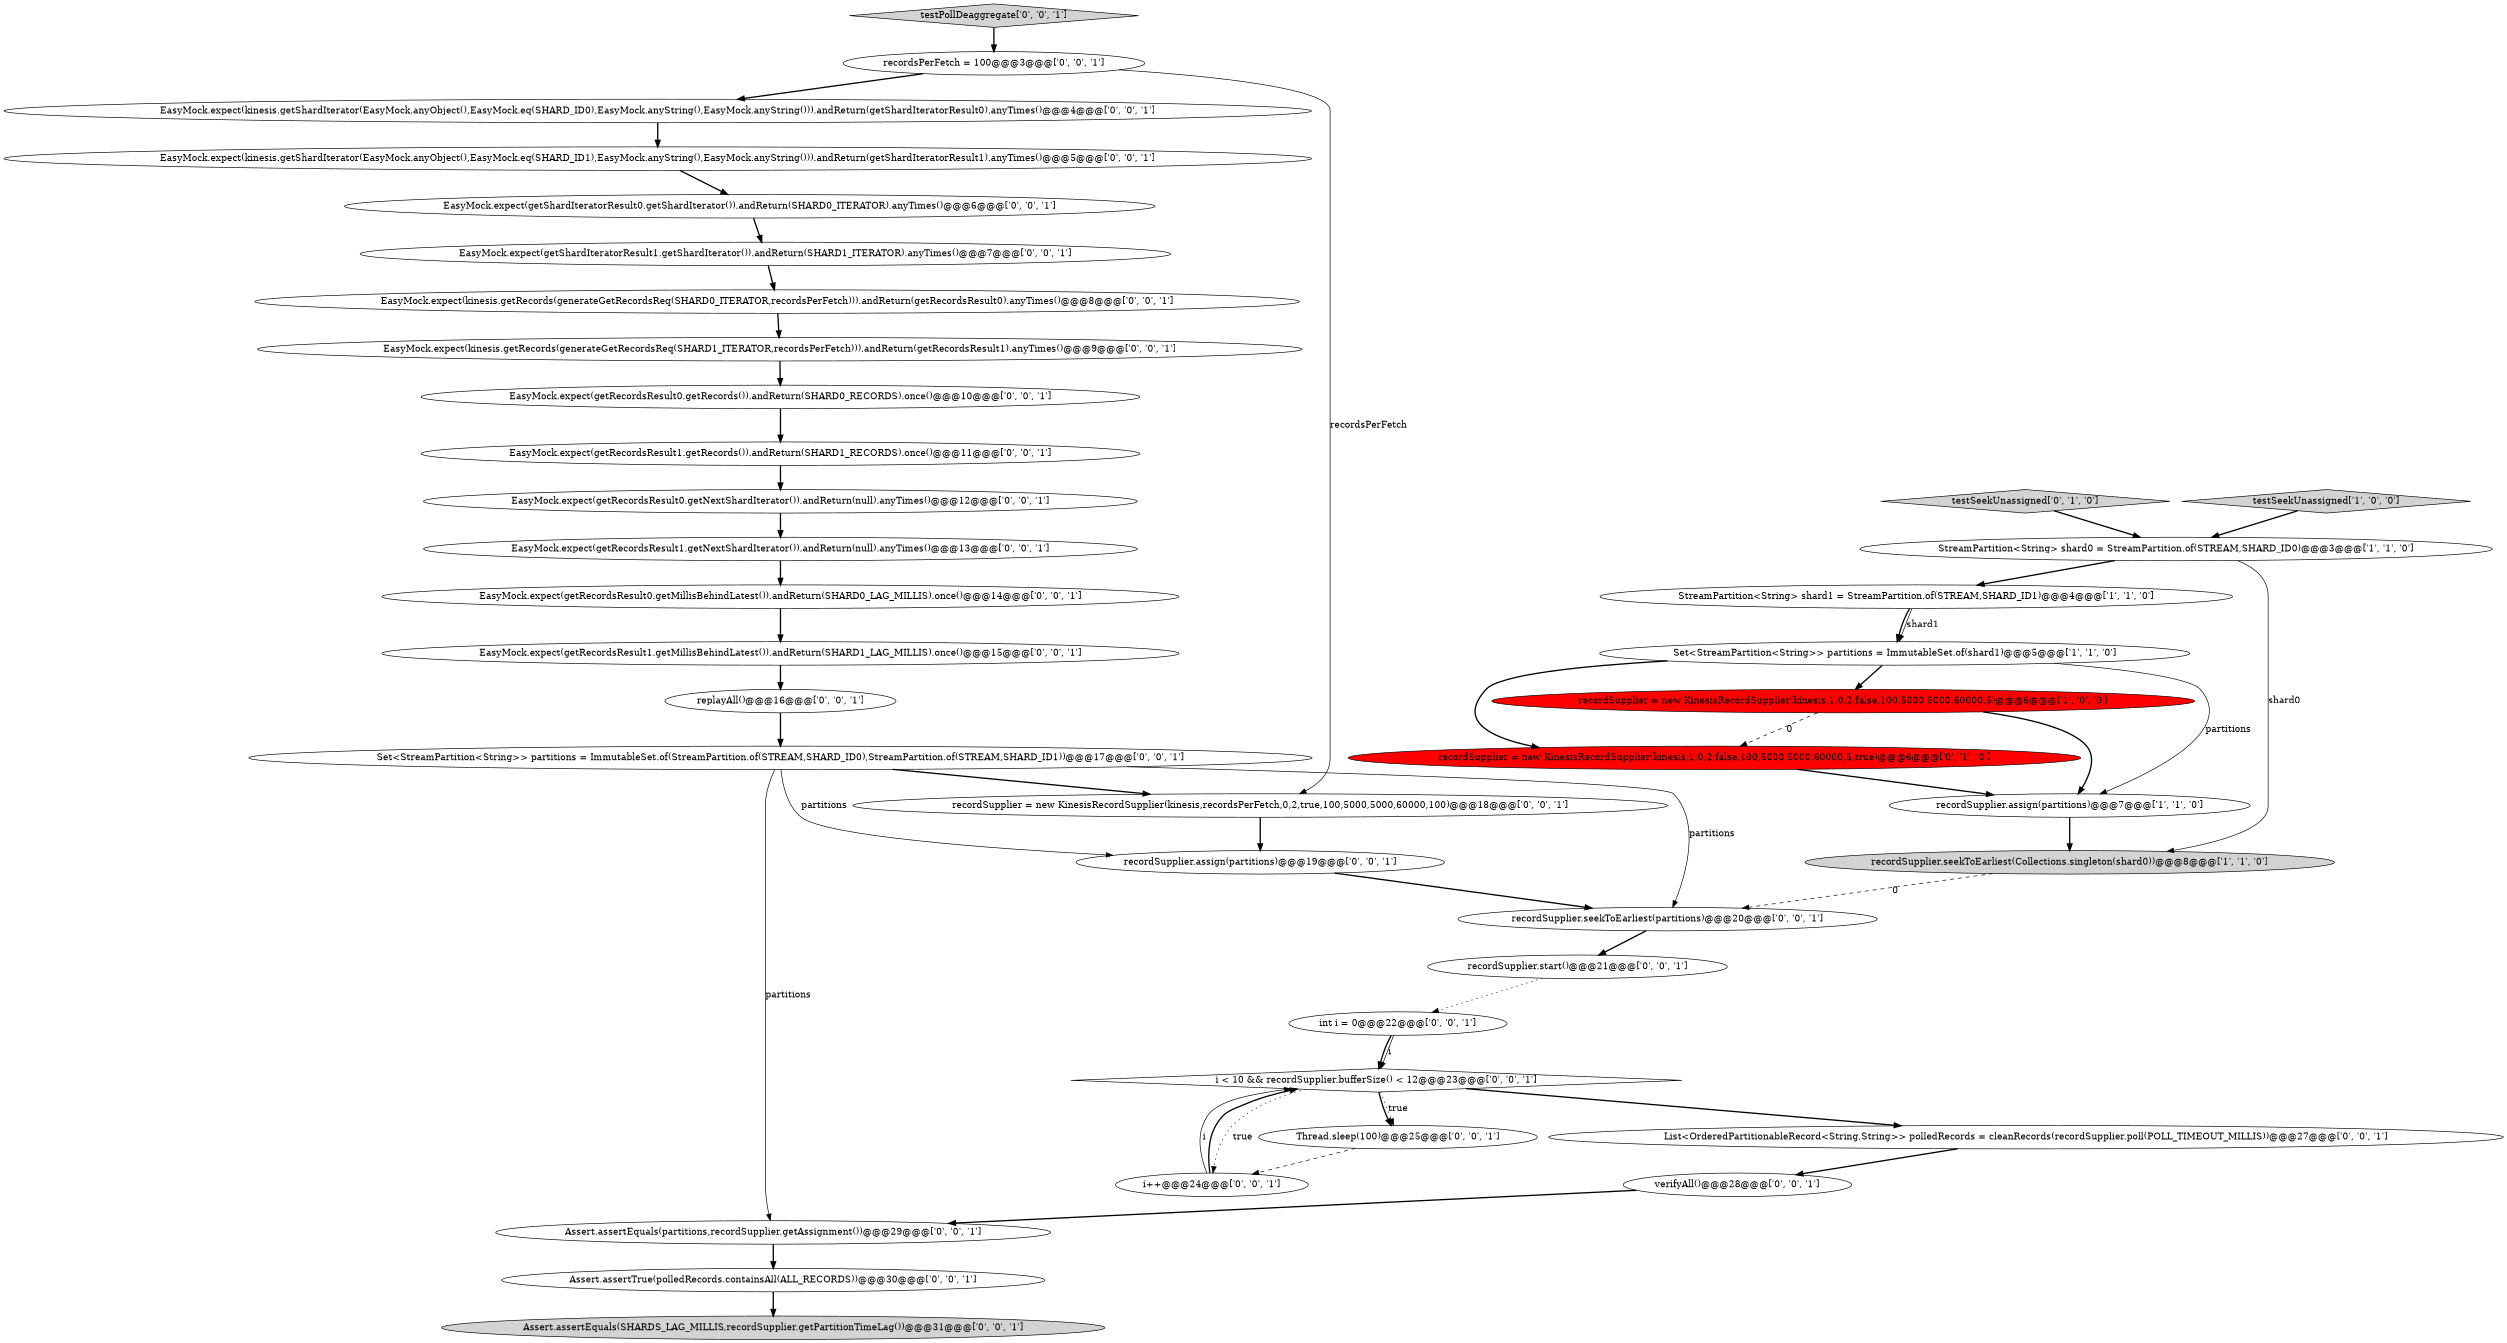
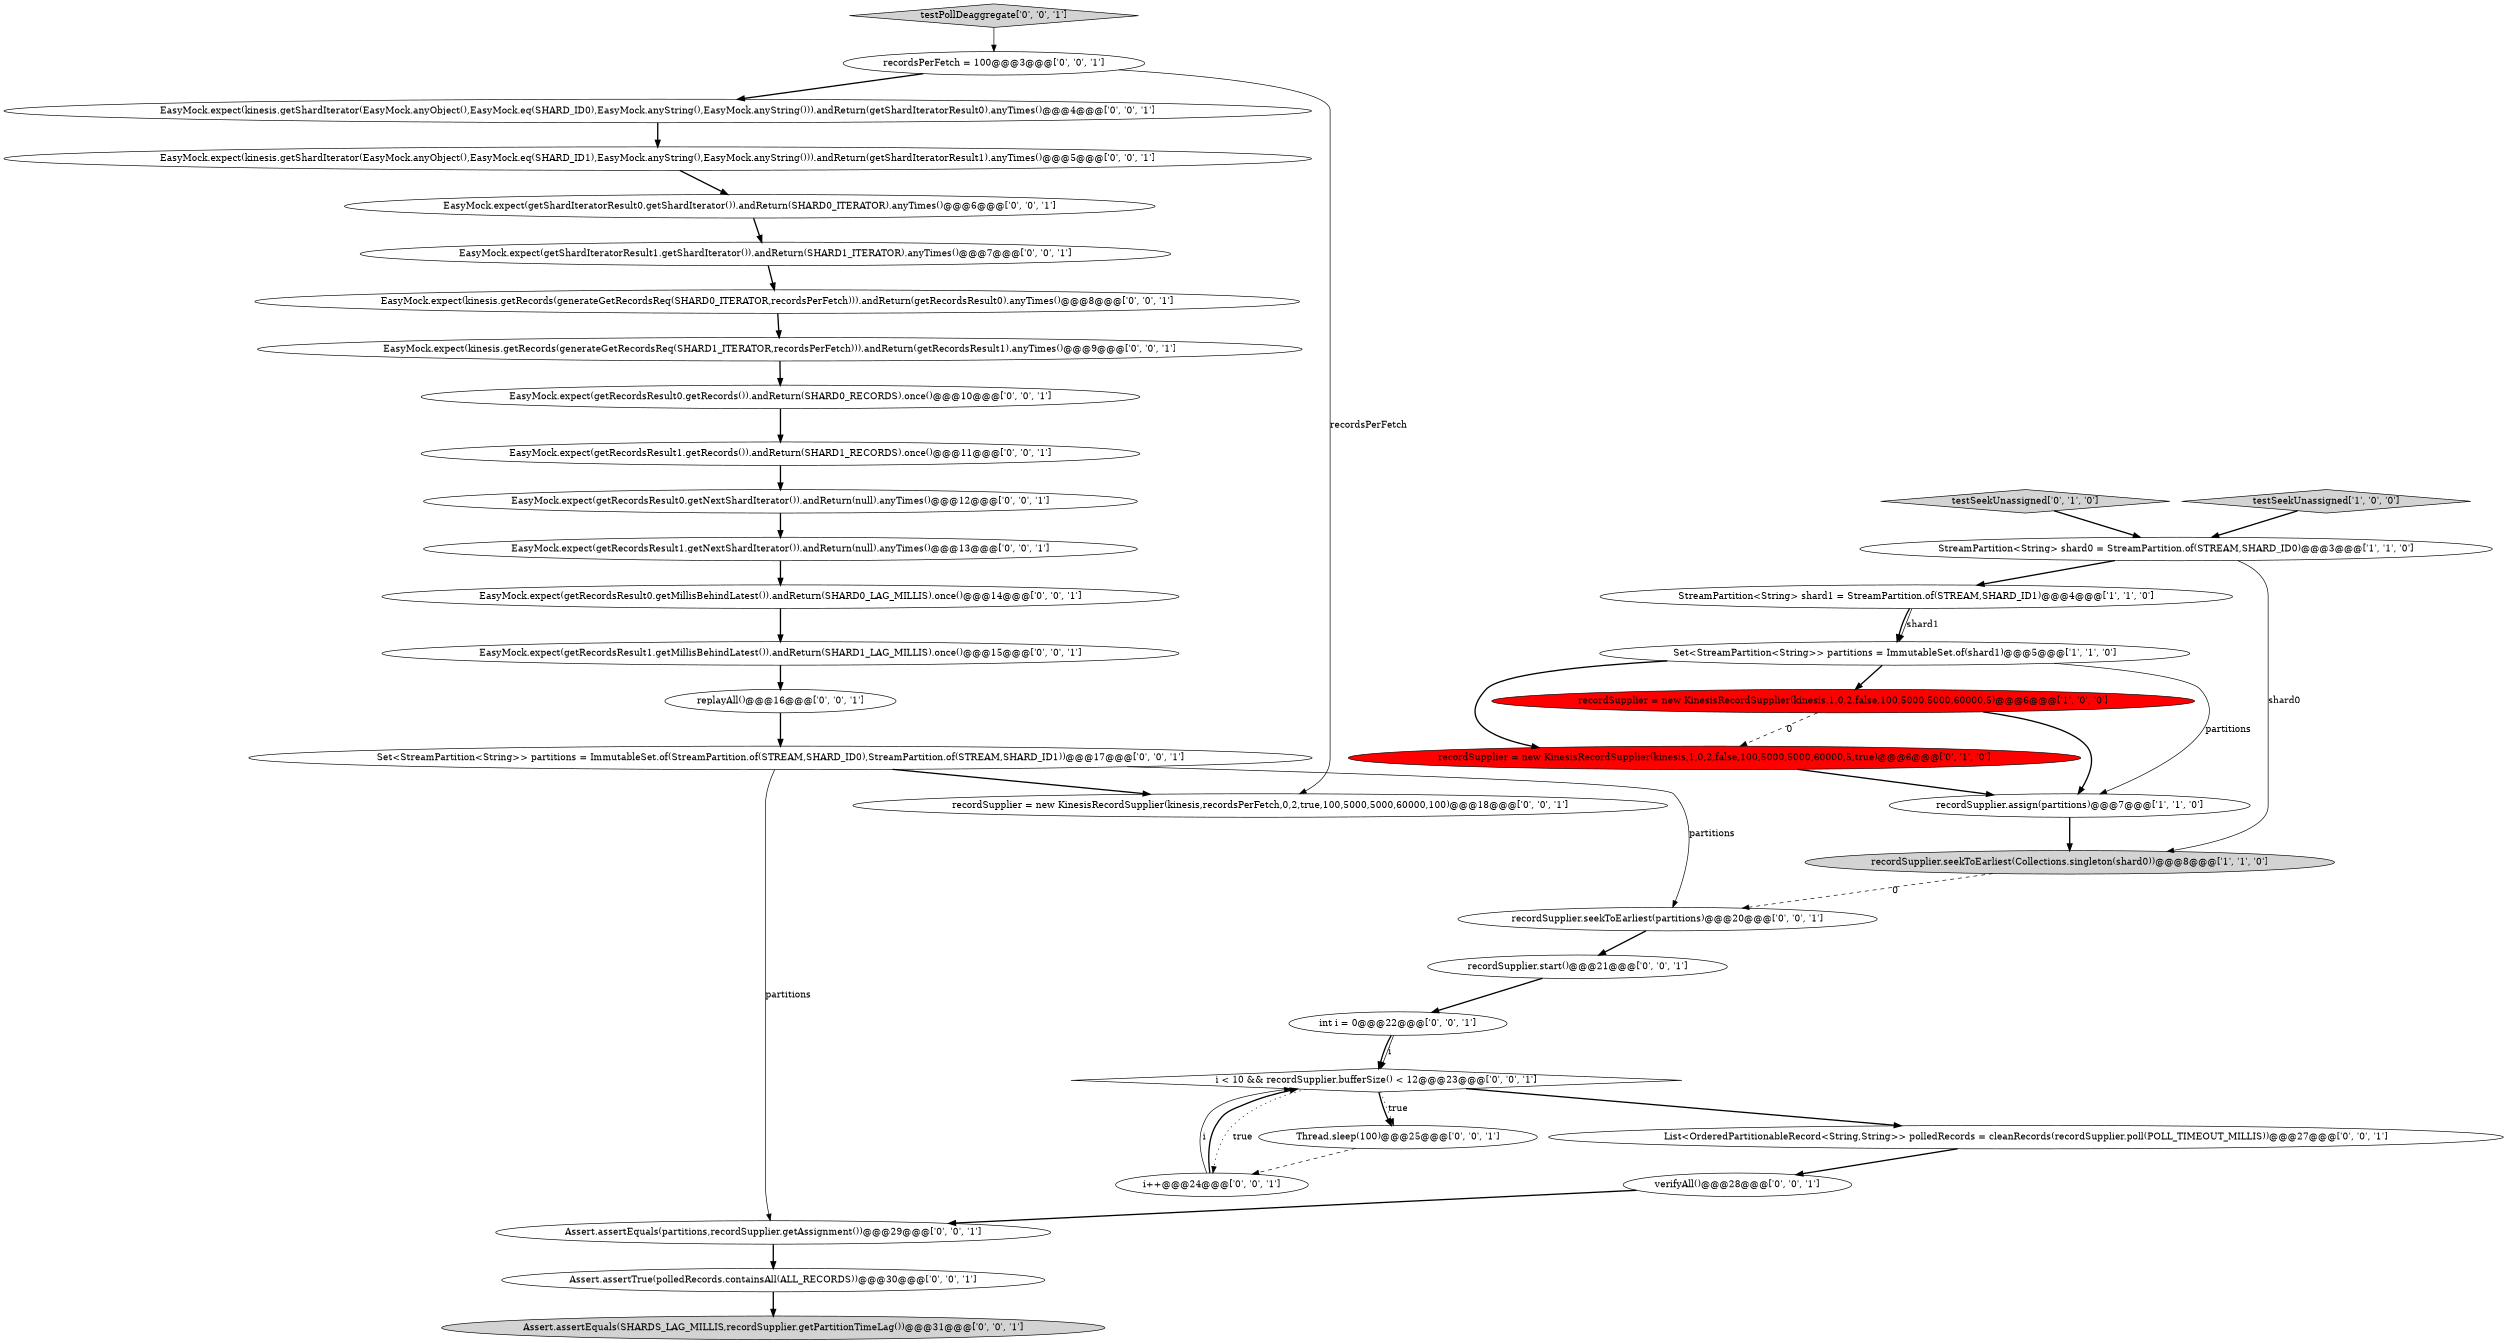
edge "testPollDeaggregate['0', '0', '1']" -> "recordsPerFetch = 100@@@3@@@['0', '0', '1']": style bold -> solid
node "recordSupplier.assign(partitions)@@@19@@@['0', '0', '1']": removed
edge "recordSupplier.start()@@@21@@@['0', '0', '1']" -> "int i = 0@@@22@@@['0', '0', '1']": style dotted -> bold
